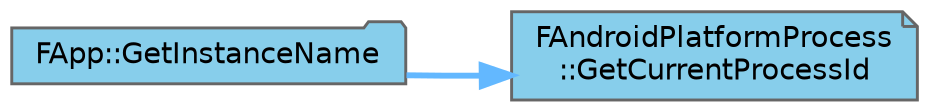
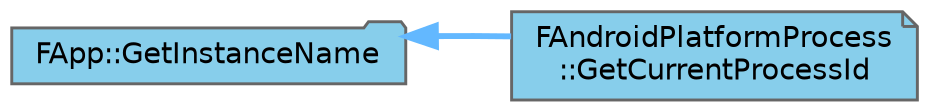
edge "FApp::GetInstanceName" -> "FAndroidPlatformProcess ::GetCurrentProcessId": reversed
